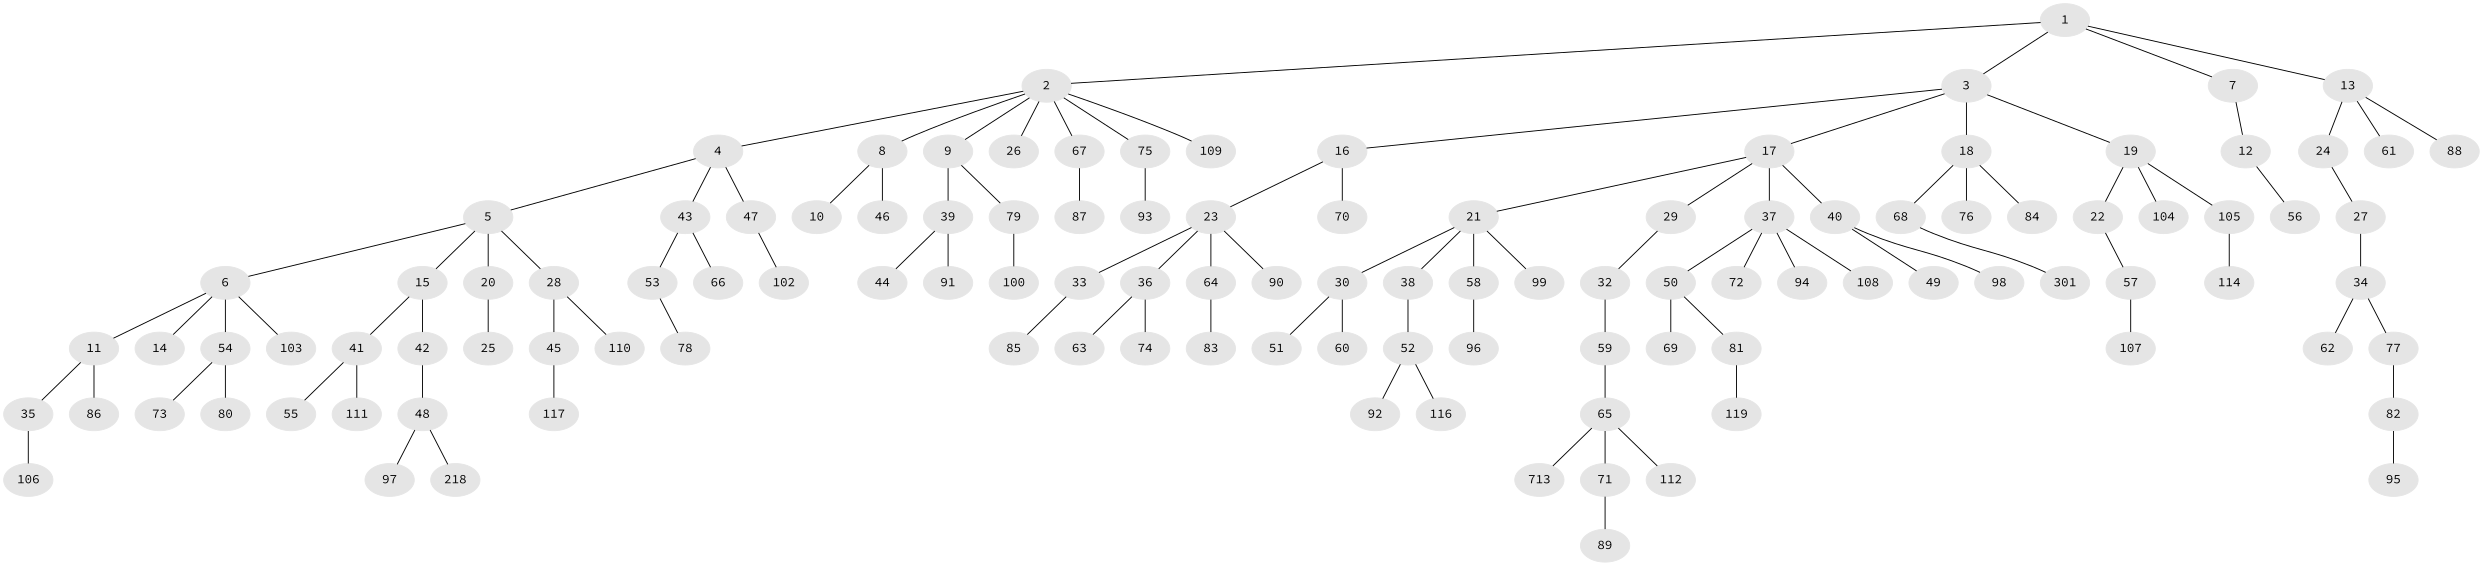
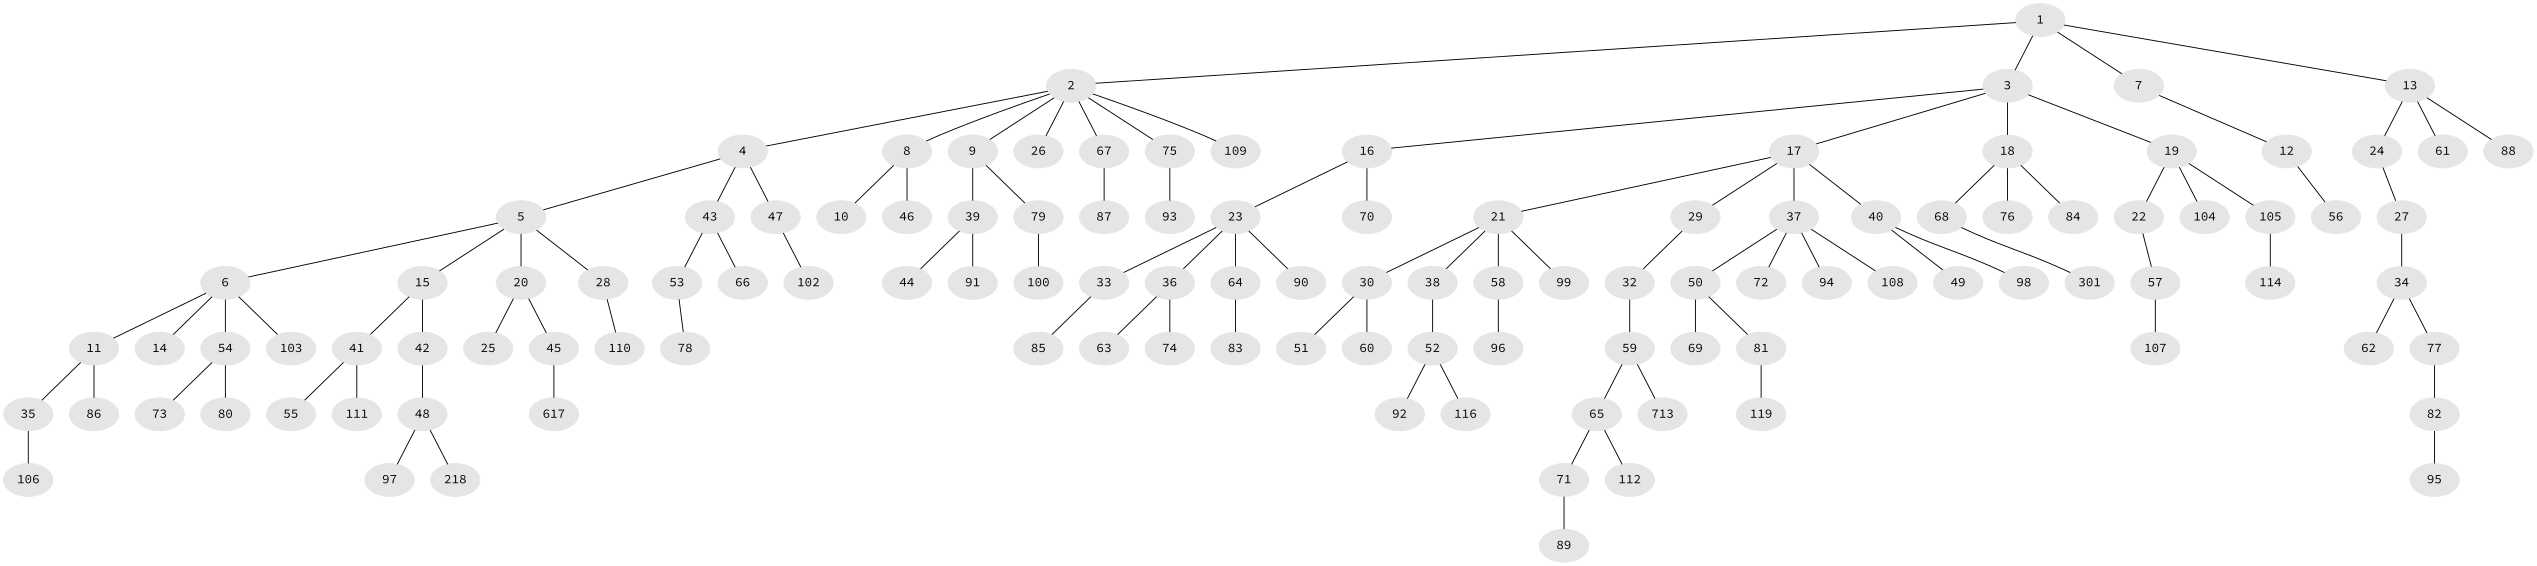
edge "28" -- "45": now "20" -- "45"
node "117": label "117" -> "617"
edge "65" -- "713": now "59" -- "713"
